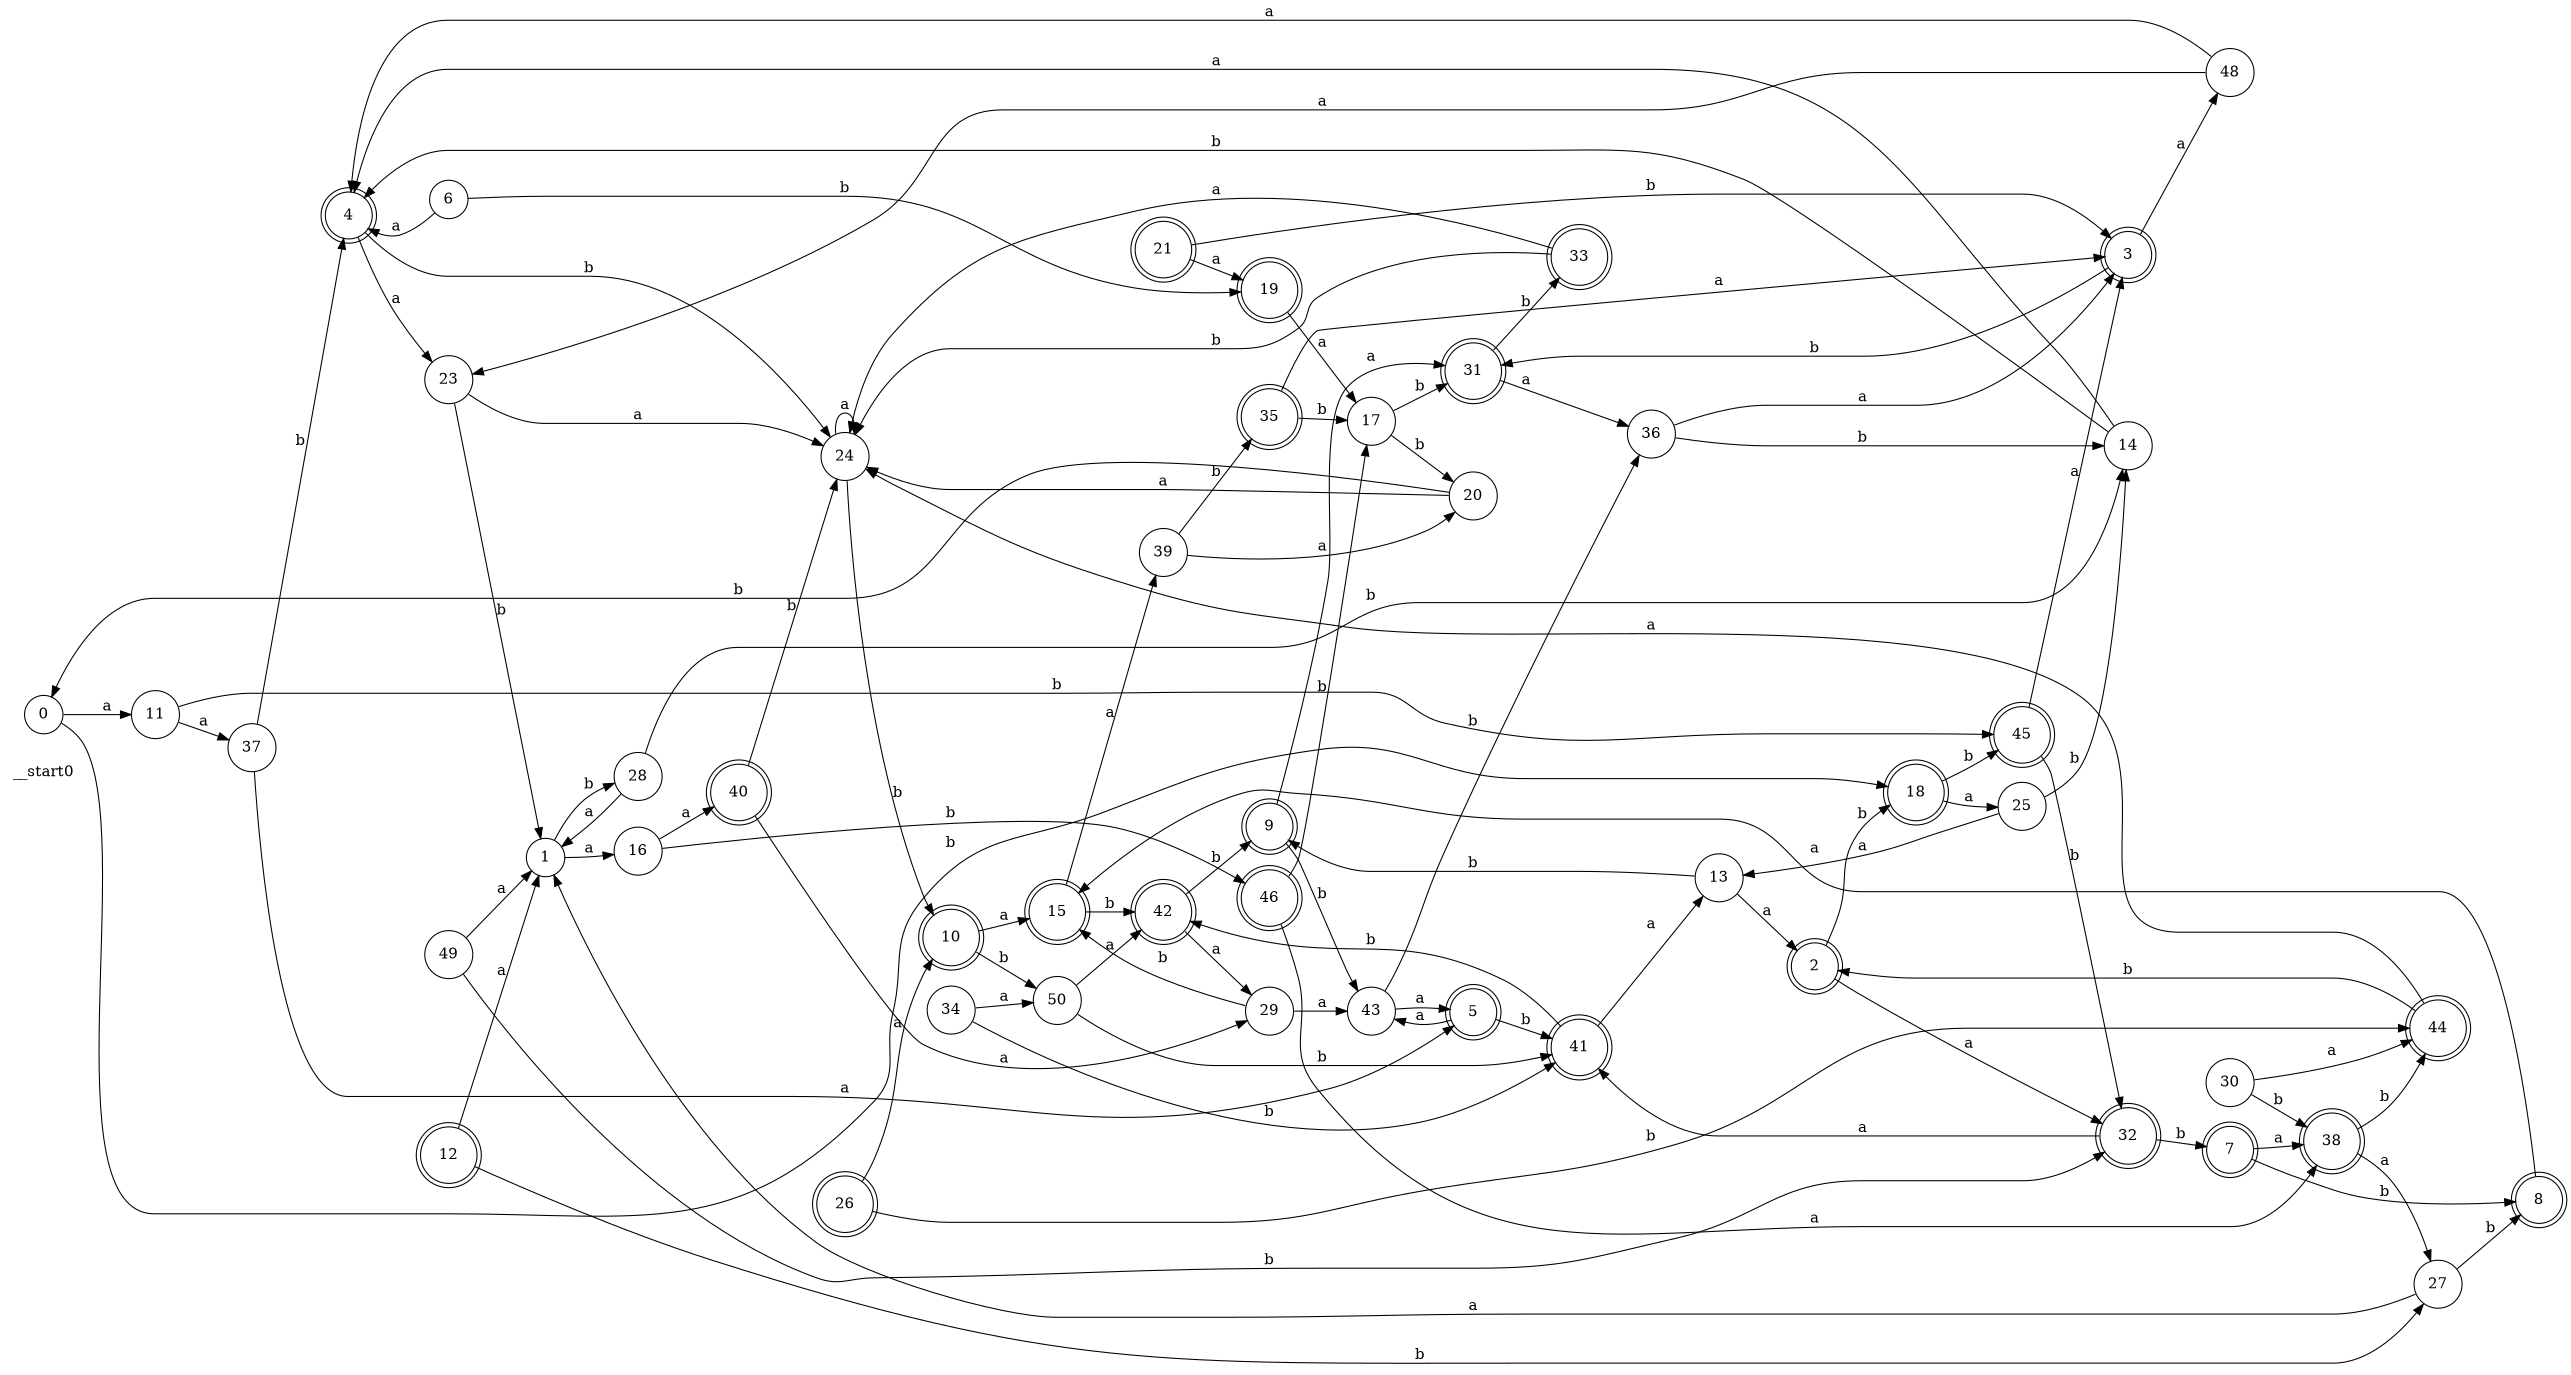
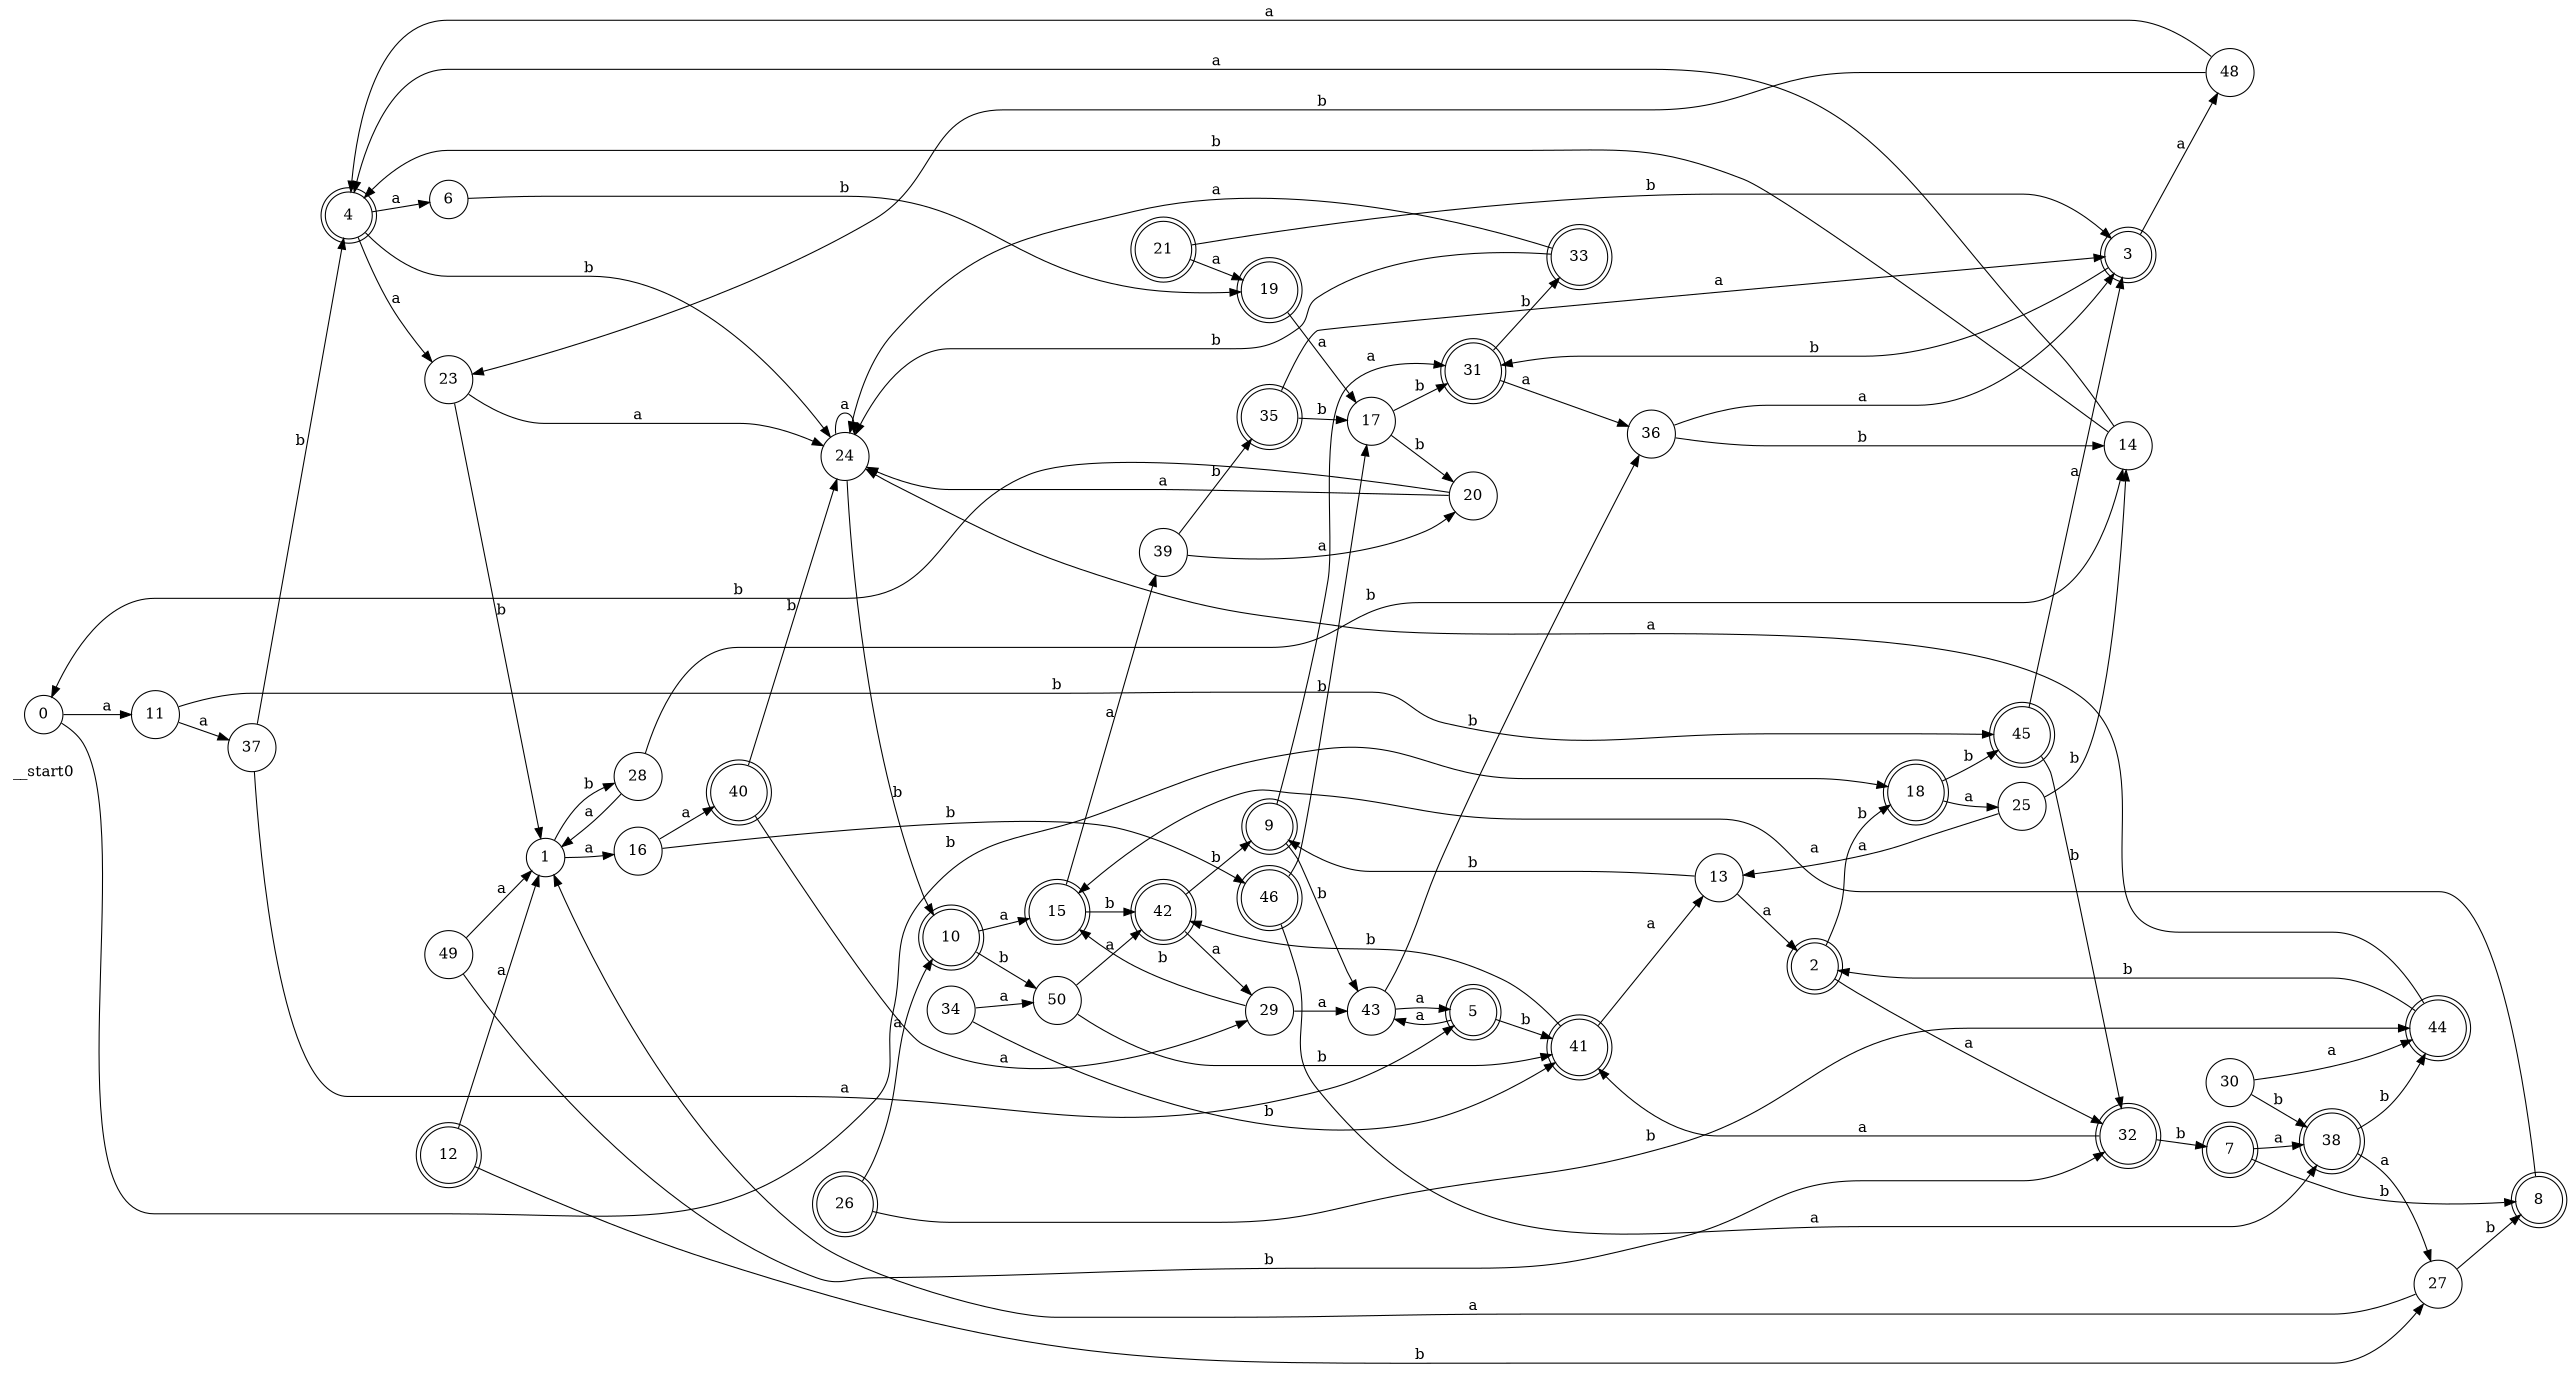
edge "48" -> "23": label "a" -> "b"
edge "6" -> "4": reversed
